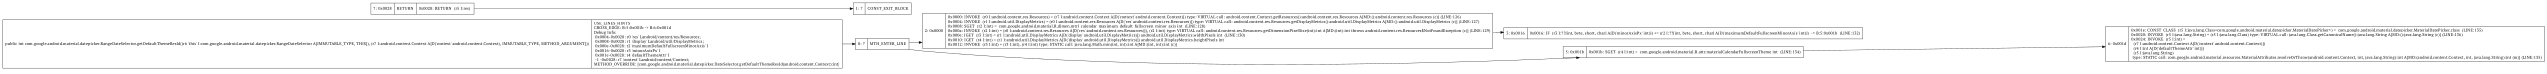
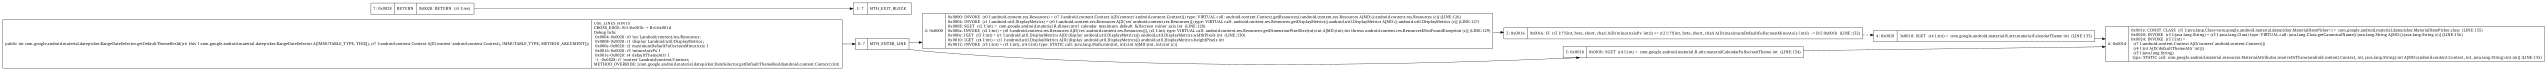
node "1: ?": text "CONST_EXIT_BLOCK" -> "MTH_EXIT_BLOCK"
node "4: 0x0018": added
